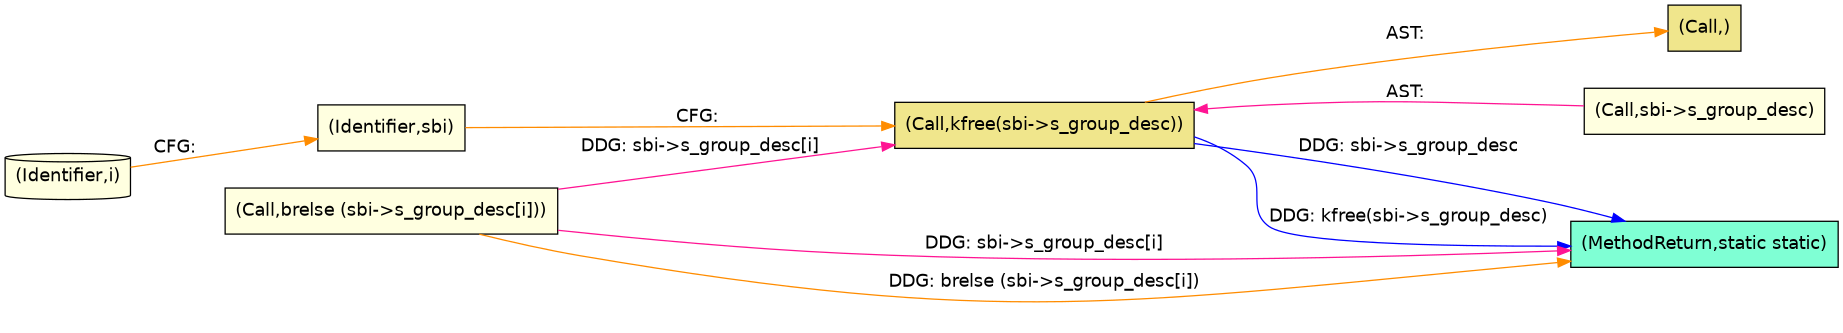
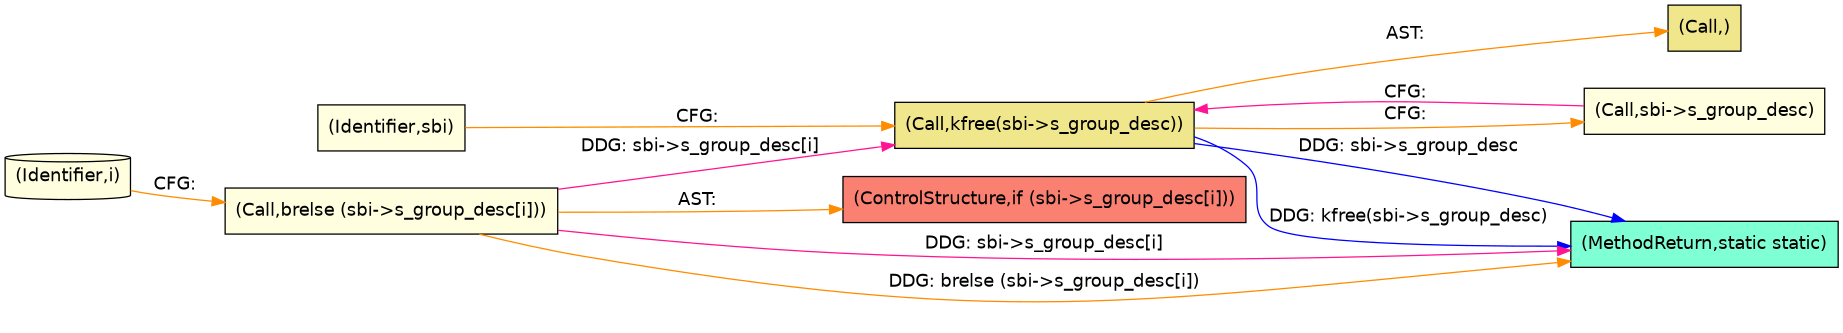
edge "(Call,sbi->s_group_desc)" -> "(Call,kfree(sbi->s_group_desc))": label "AST: " -> "CFG: "
edge "(Call,kfree(sbi->s_group_desc))" -> "(Call,sbi->s_group_desc)": added, label "CFG:"
edge "(Identifier,i)" -> "(Identifier,sbi)": now "(Identifier,i)" -> "(Call,brelse (sbi->s_group_desc[i]))"
node "(ControlStructure,if (sbi->s_group_desc[i]))": added
